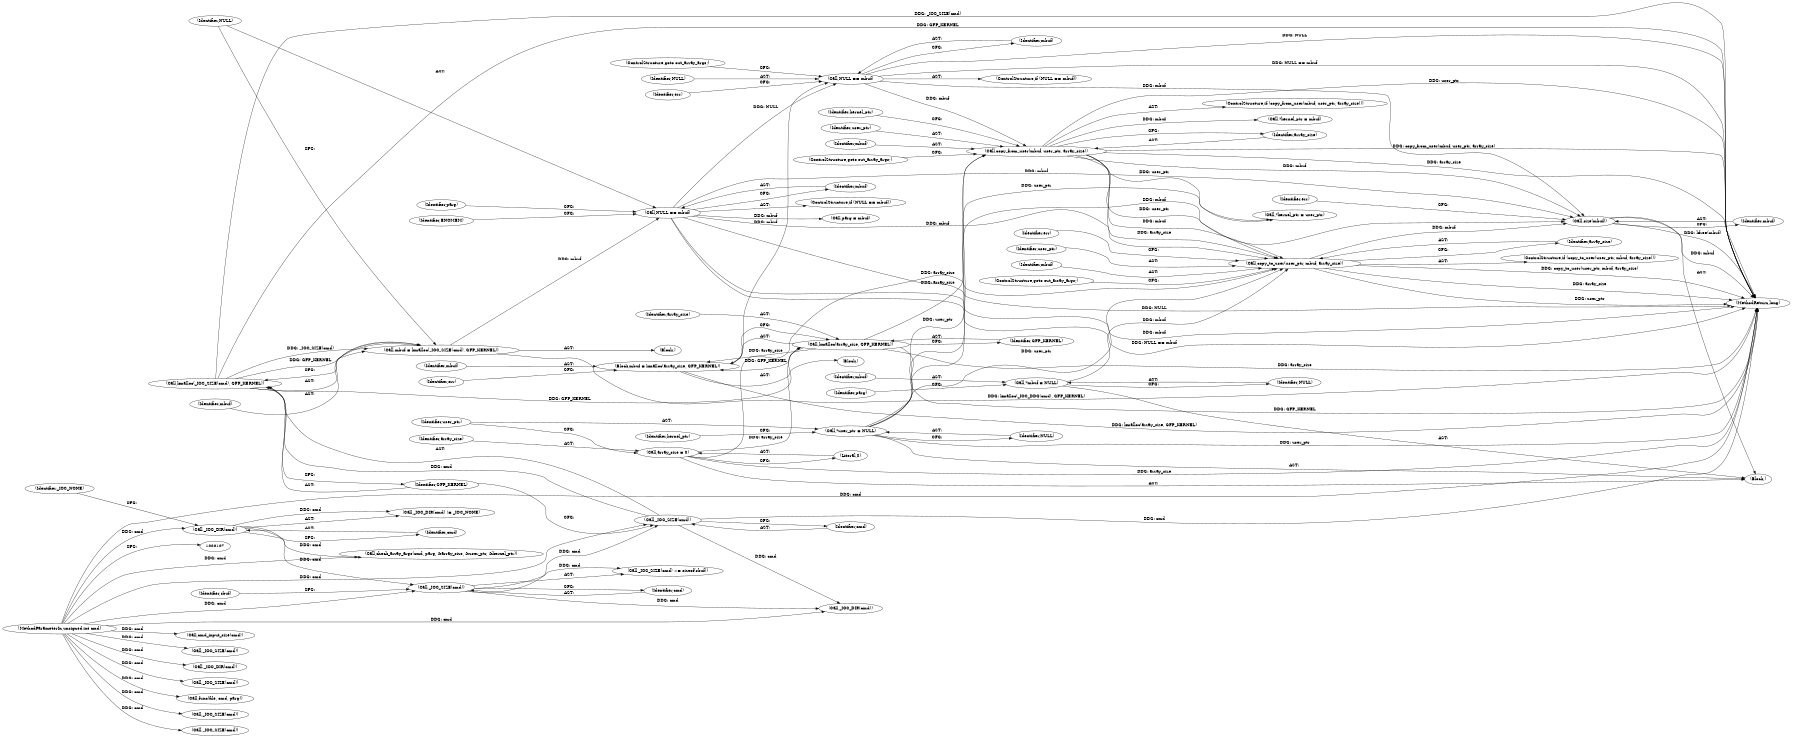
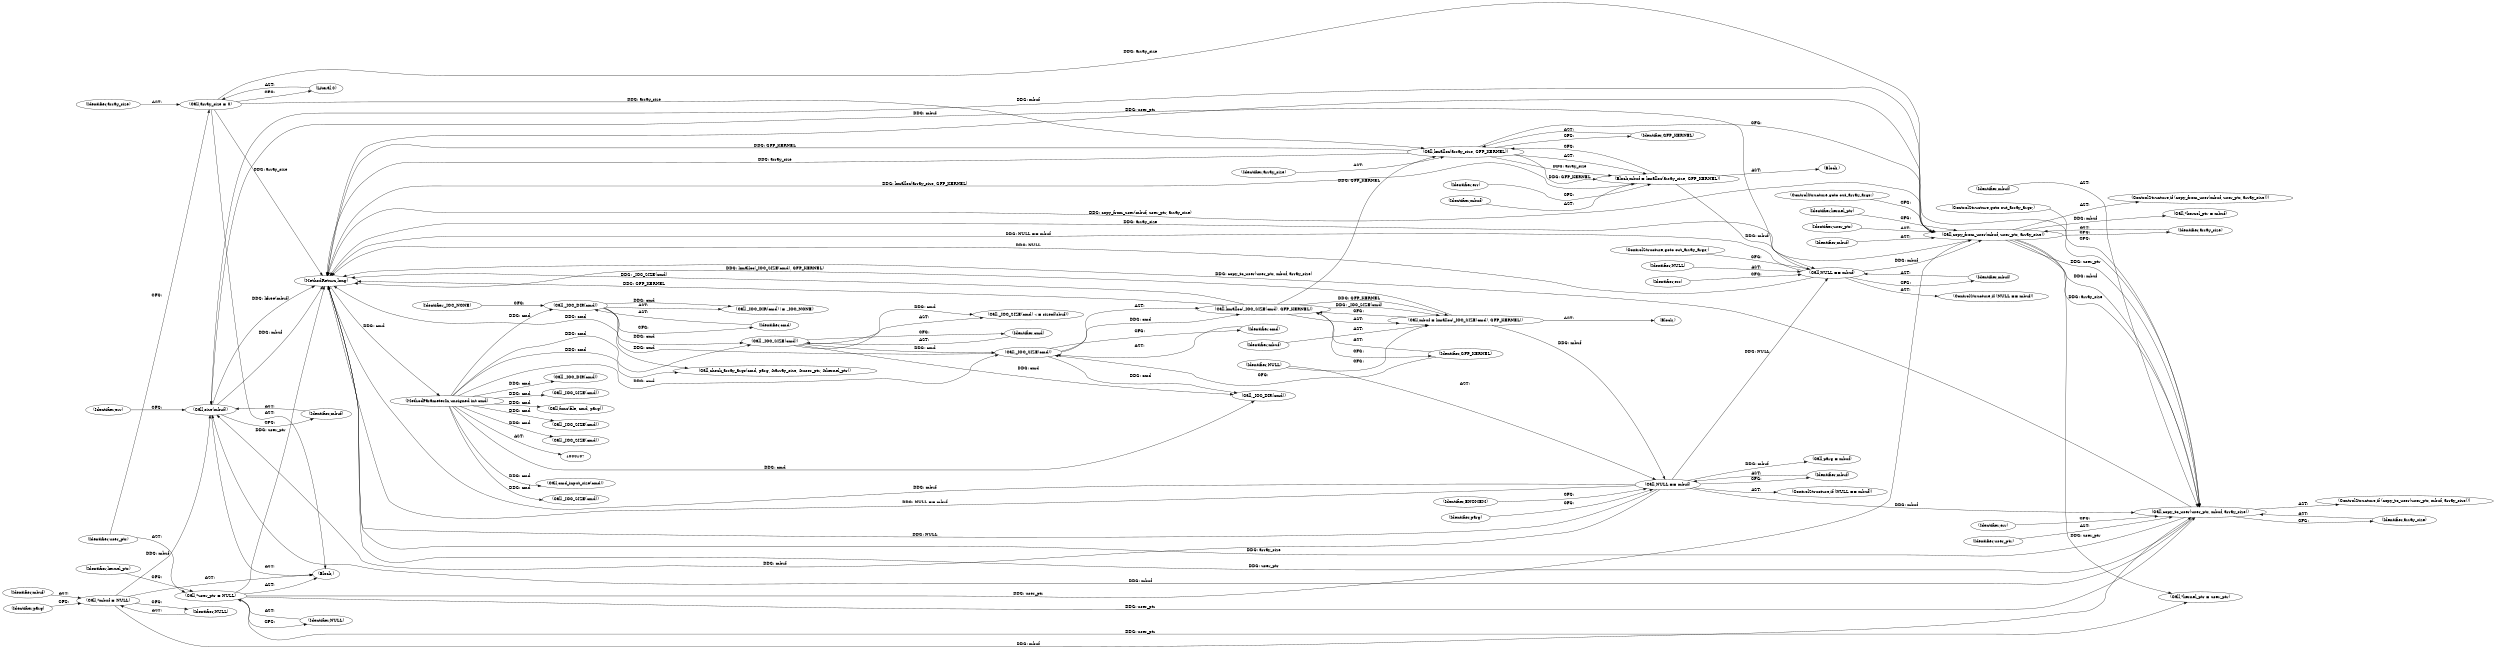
edge "(Call,*user_ptr = NULL)" -> "(Call,size(mbuf))": now "(Call,*mbuf = NULL)" -> "(Call,size(mbuf))"
edge "(Call,kmalloc(array_size, GFP_KERNEL))" -> "(Call,copy_from_user(mbuf, user_ptr, array_size))": label "DDG: array_size" -> "CFG: "
edge "(Call,mbuf = kmalloc(_IOC_SIZE(cmd), GFP_KERNEL))" -> "(MethodReturn,long)": label "DDG: kmalloc(_IOC_DDG(cmd), GFP_KERNEL)" -> "DDG: kmalloc(_IOC_SIZE(cmd), GFP_KERNEL)"
edge "(MethodParameterIn,unsigned int cmd)" -> "(MethodReturn,long)": reversed
edge "(MethodParameterIn,unsigned int cmd)" -> "1000107": label "CFG: " -> "AST: "
node "(Identifier,sbuf)": removed
